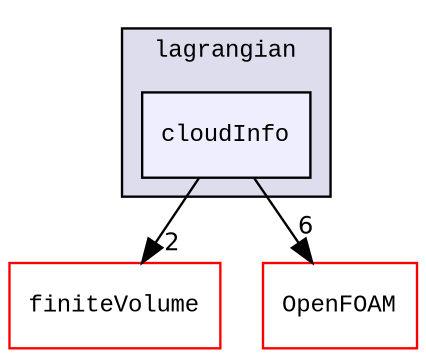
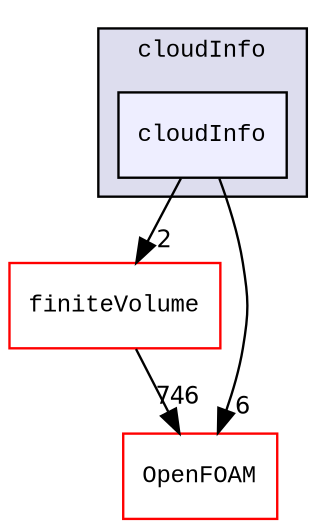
cluster "lagrangian": label "lagrangian" -> "cloudInfo"
edge "finiteVolume" -> "OpenFOAM": added
